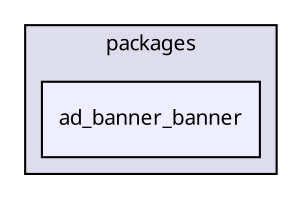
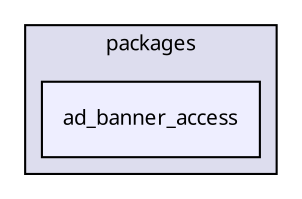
node "ad_banner_banner": label "ad_banner_banner" -> "ad_banner_access"
